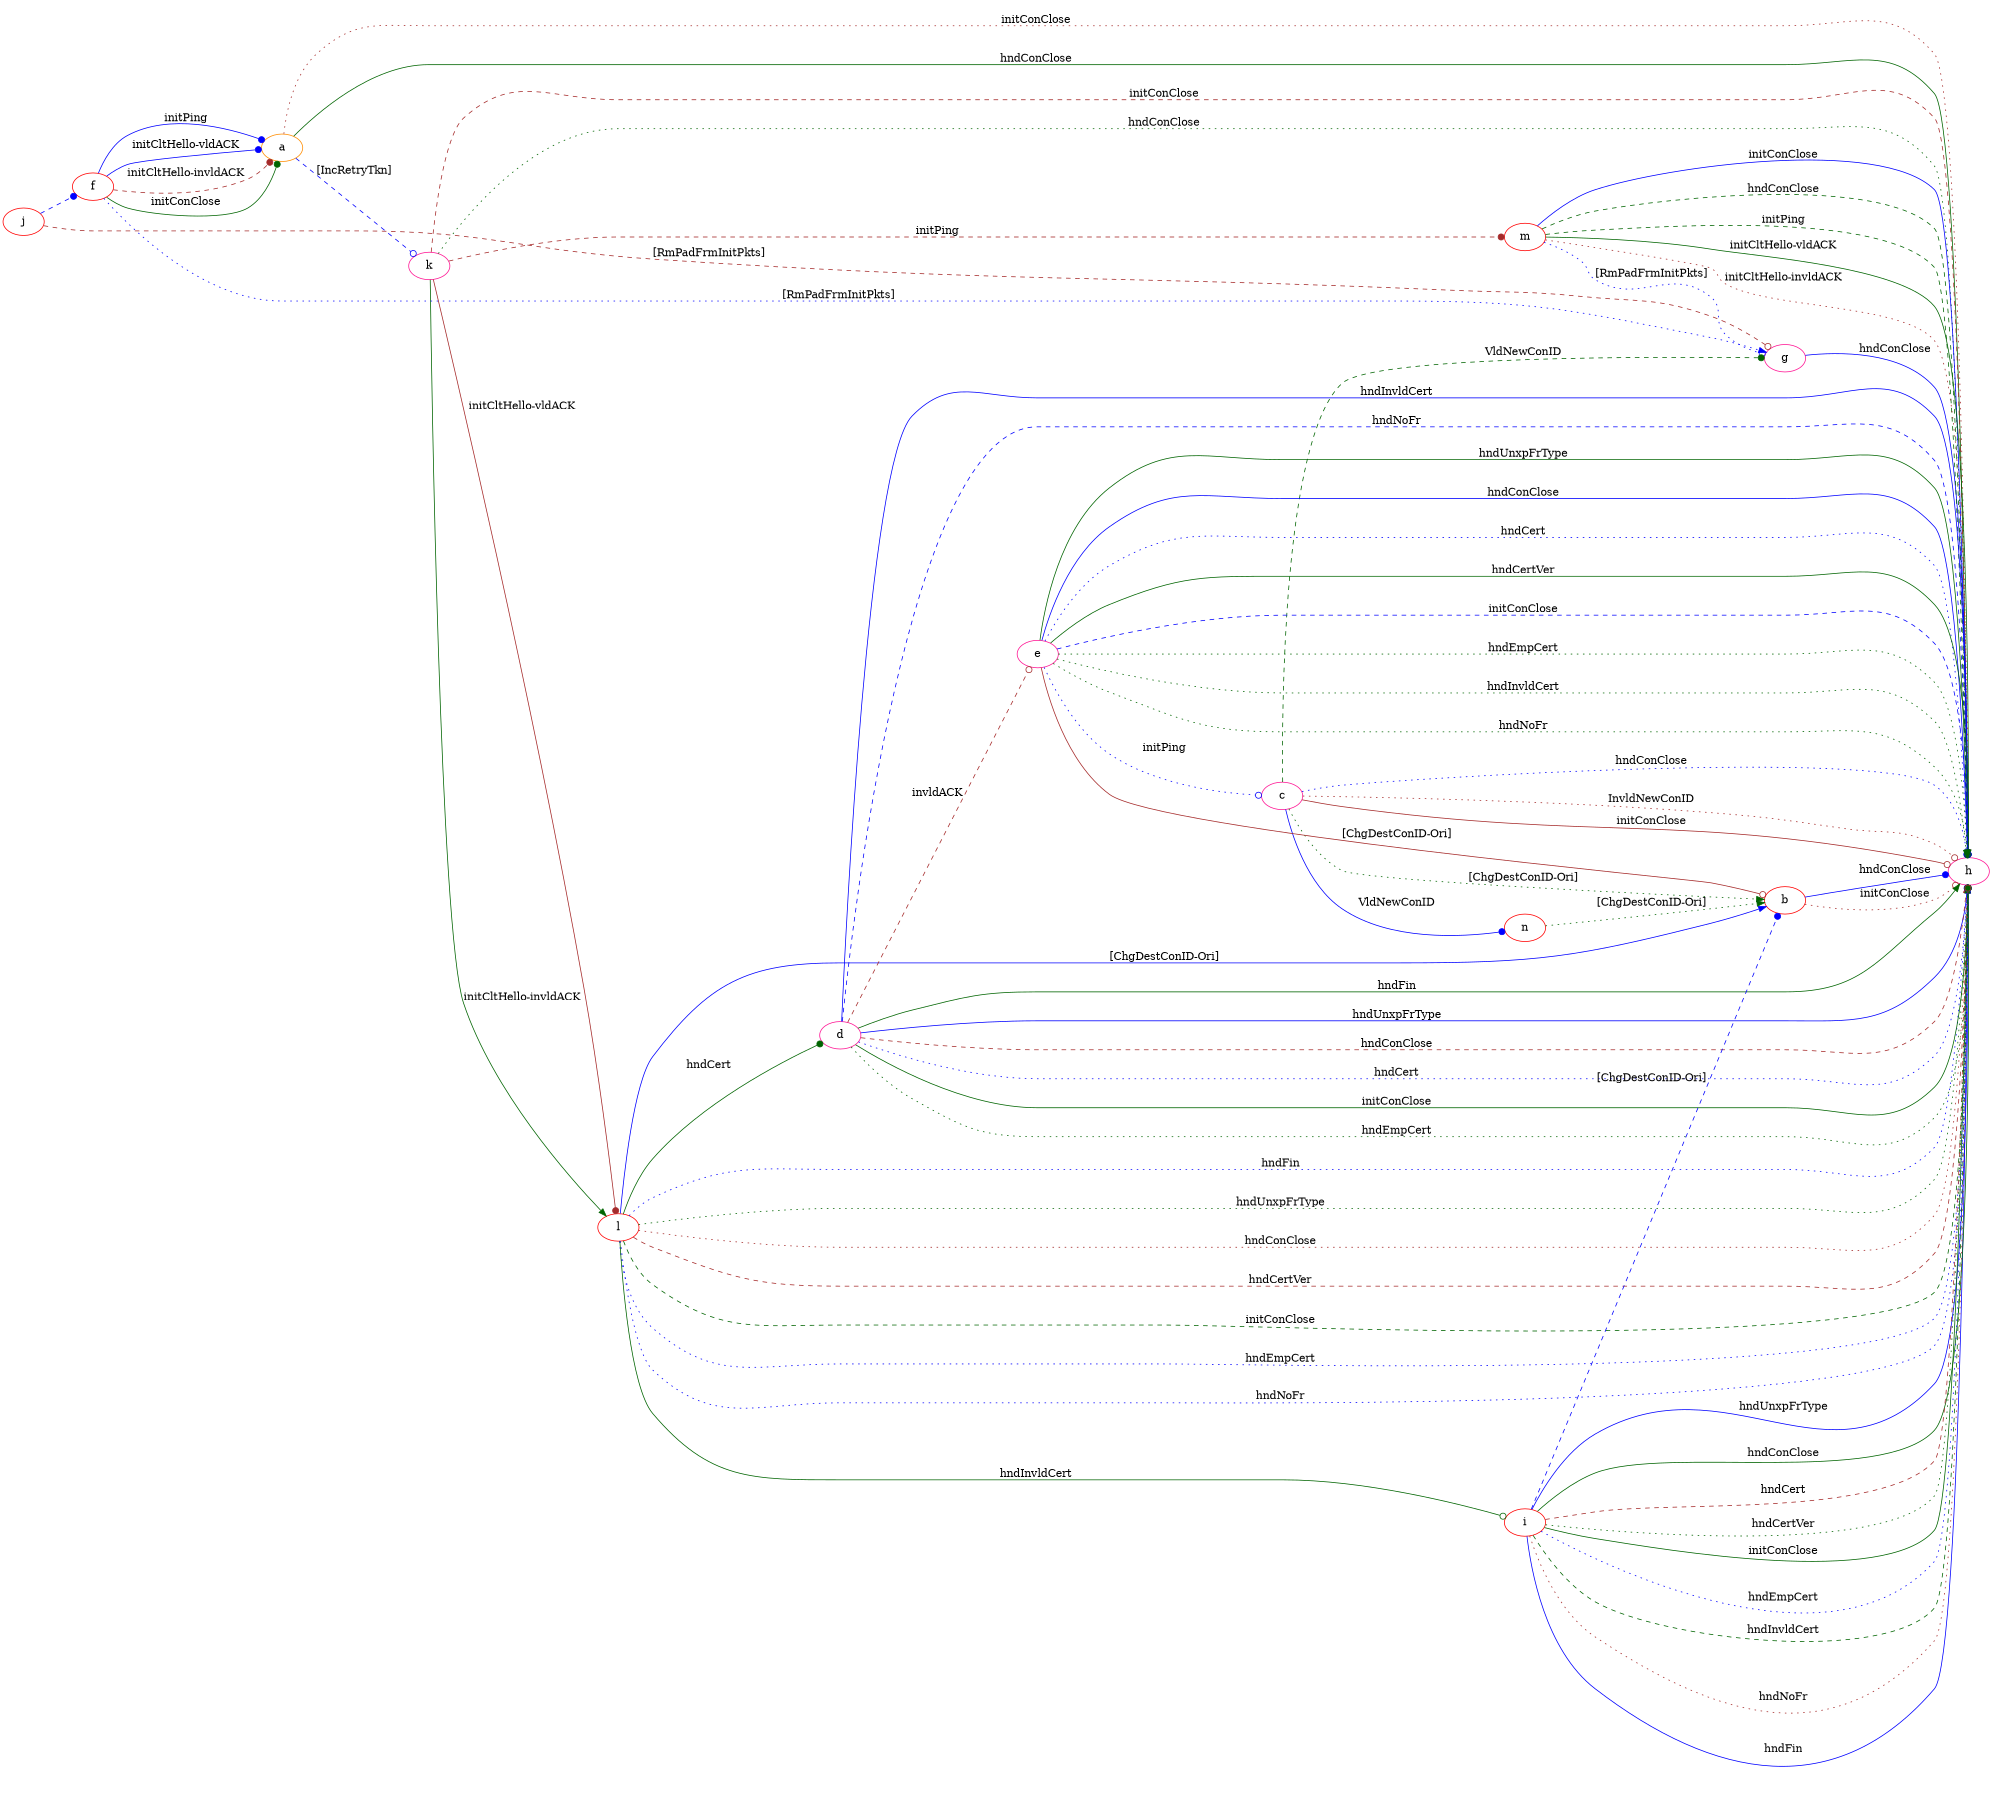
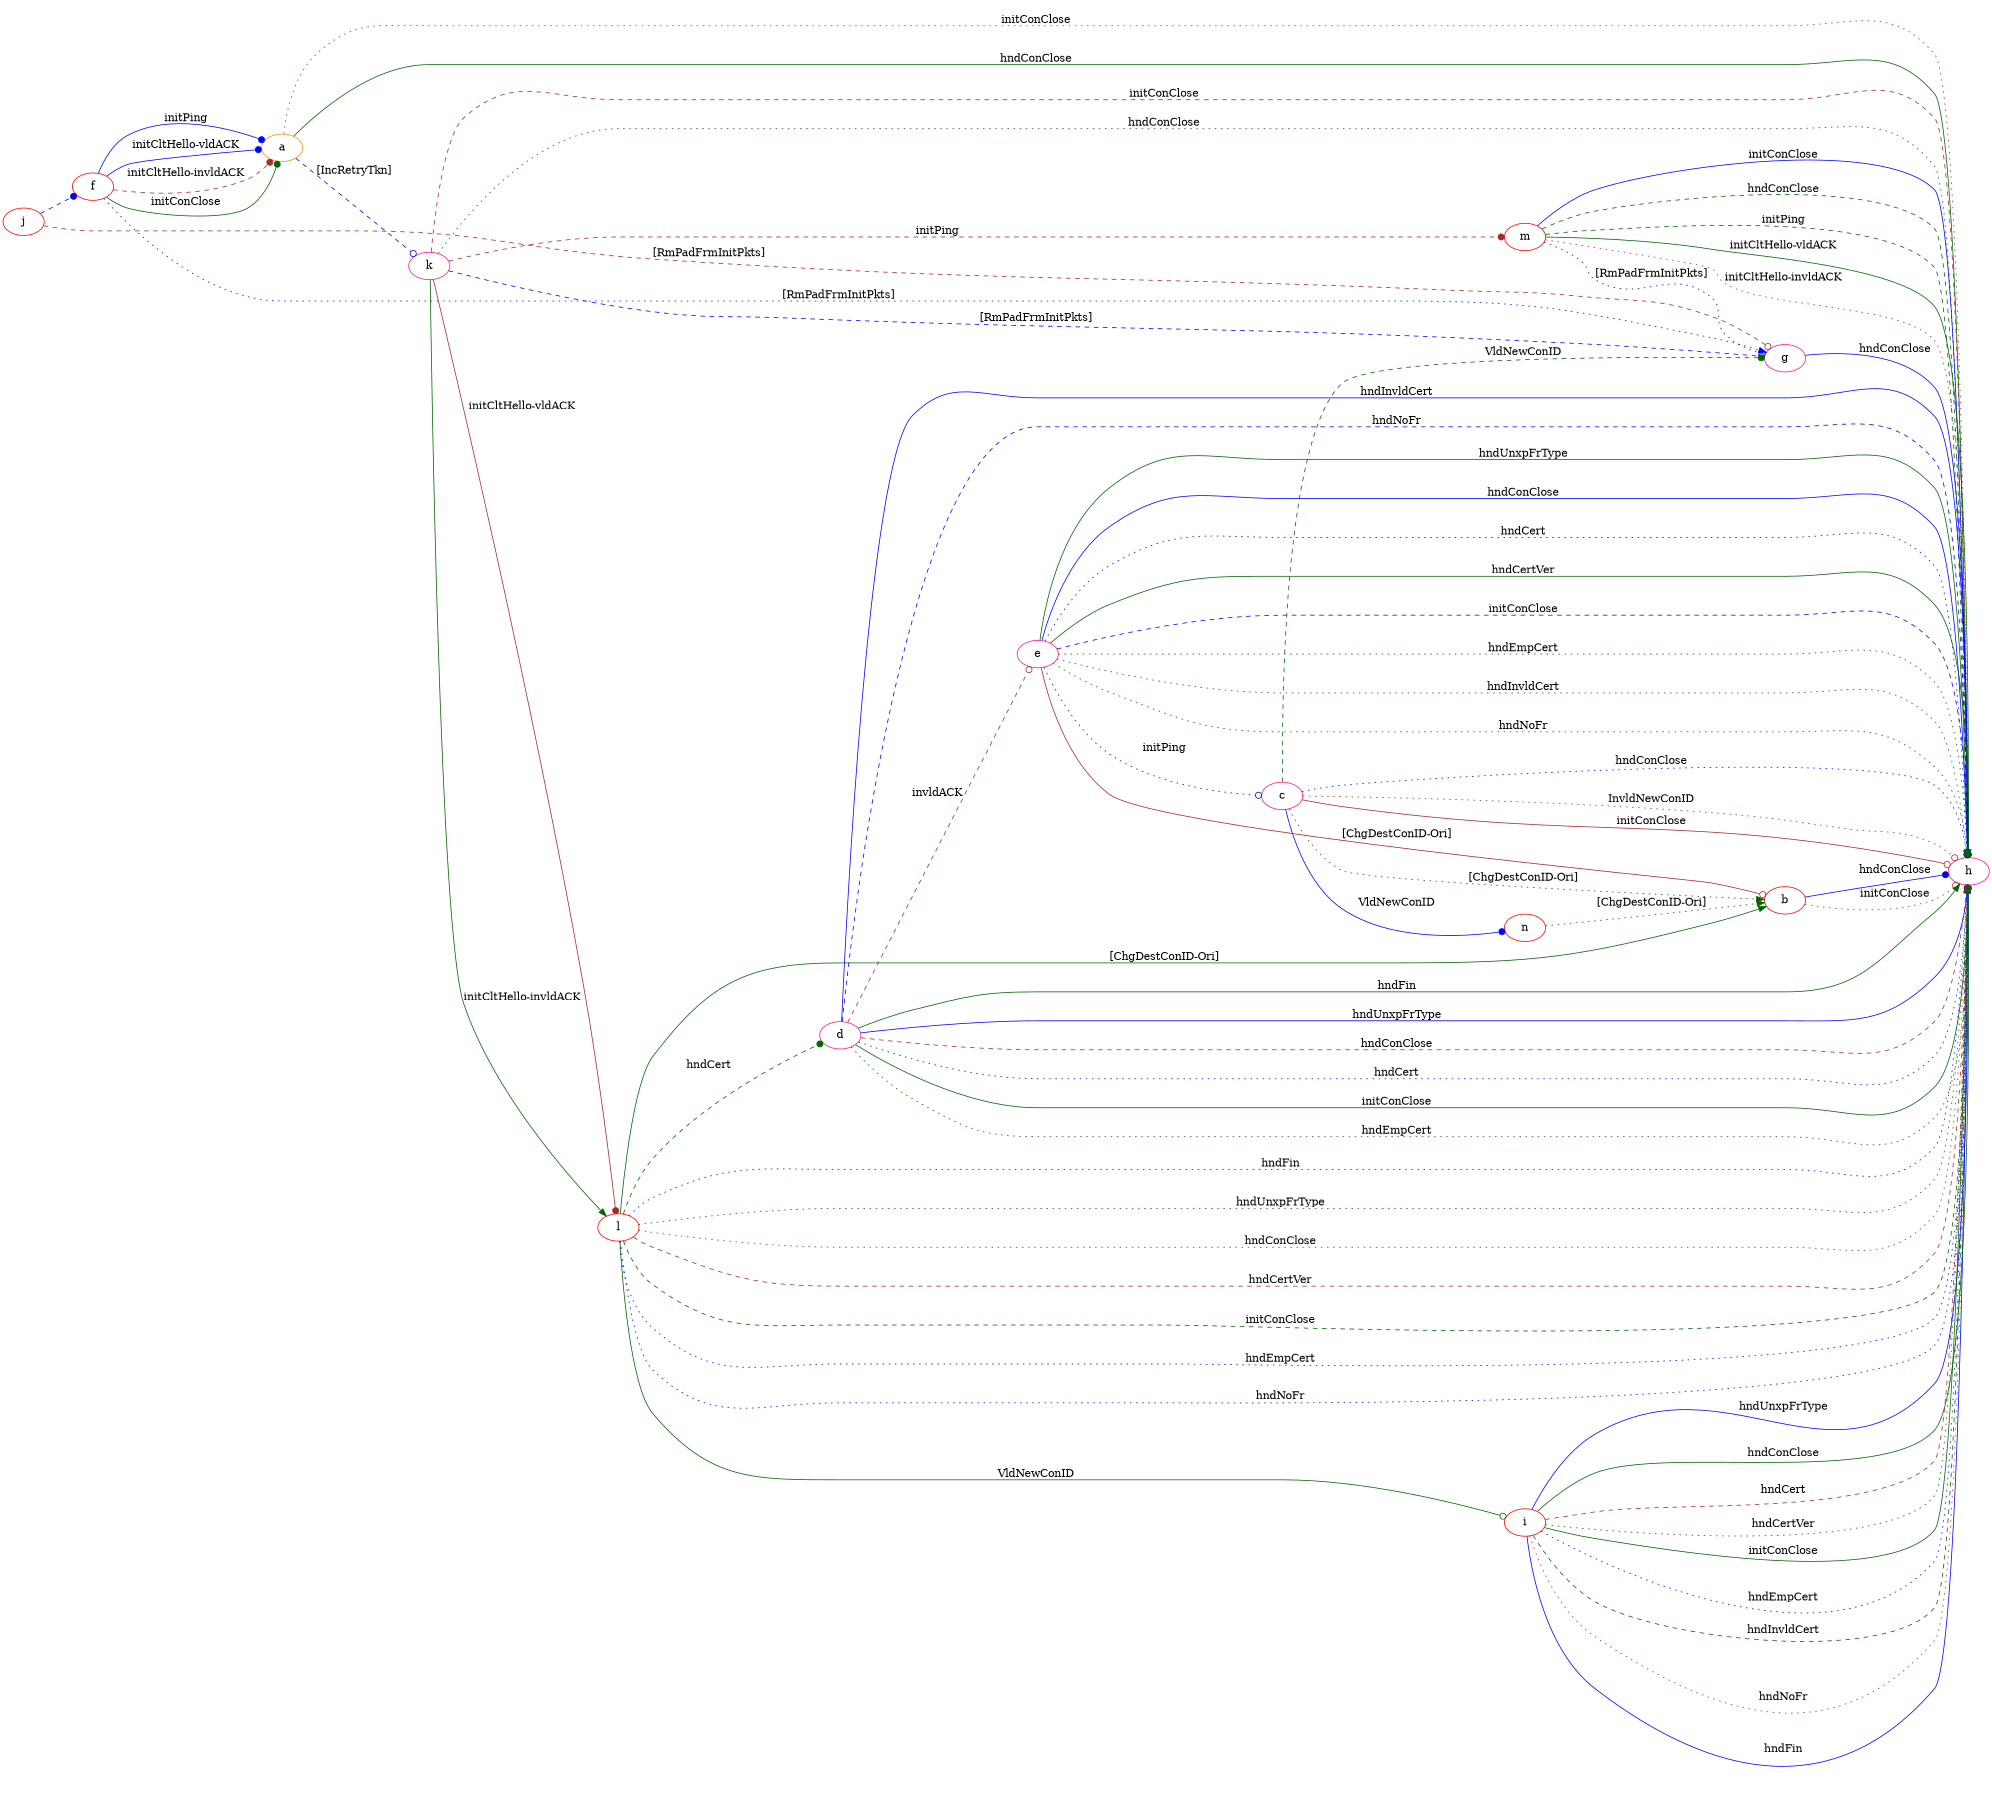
edge "k" -> "g": added, label "[RmPadFrmInitPkts]"
edge "l" -> "b": color blue -> darkgreen
edge "l" -> "d": style solid -> dashed
edge "i" -> "b": removed, label "[ChgDestConID-Ori]"
edge "l" -> "i": label "hndInvldCert " -> "VldNewConID "
